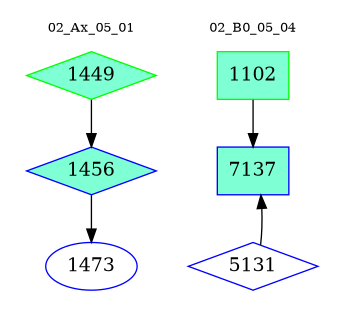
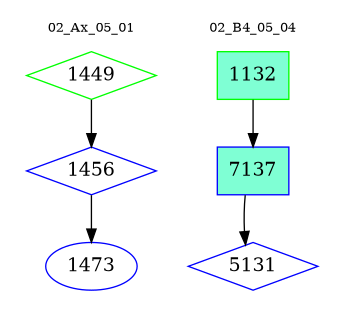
cluster "02_B0_05_04": label "02_B0_05_04" -> "02_B4_05_04"
node "1449": fillcolor aquamarine -> white
node "1102": label "1102" -> "1132"
node "1456": fillcolor aquamarine -> white
edge "5131" -> "7137": reversed
